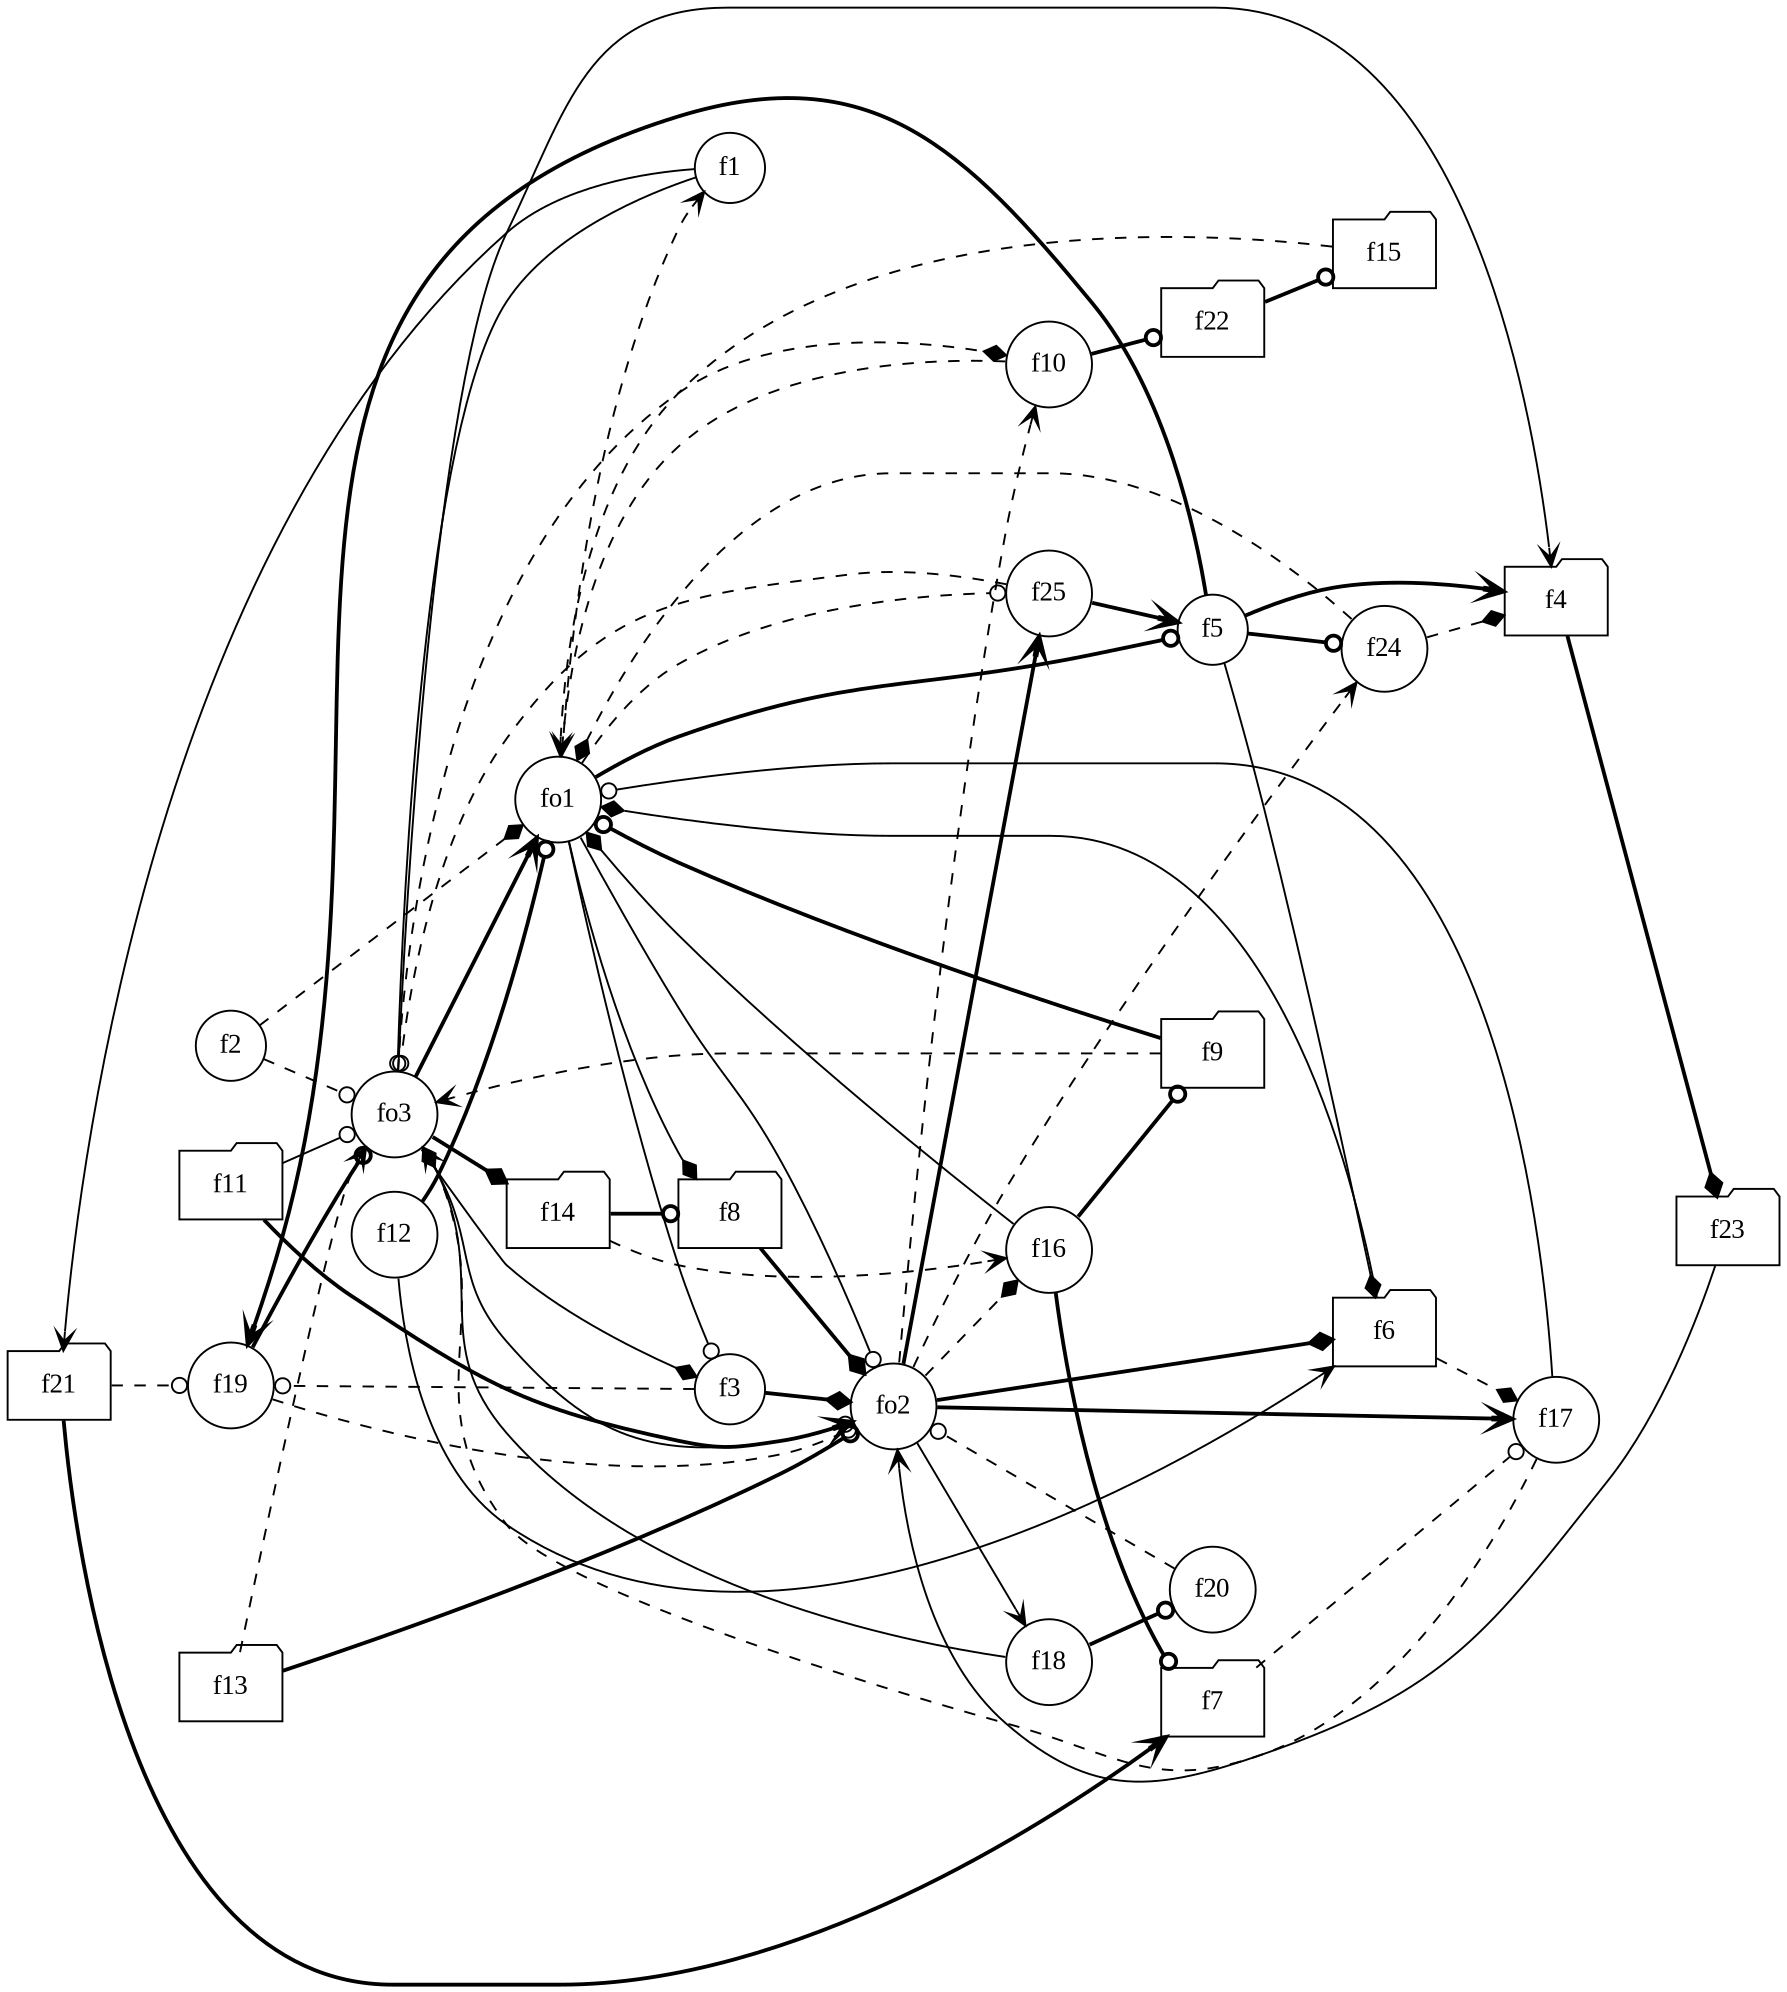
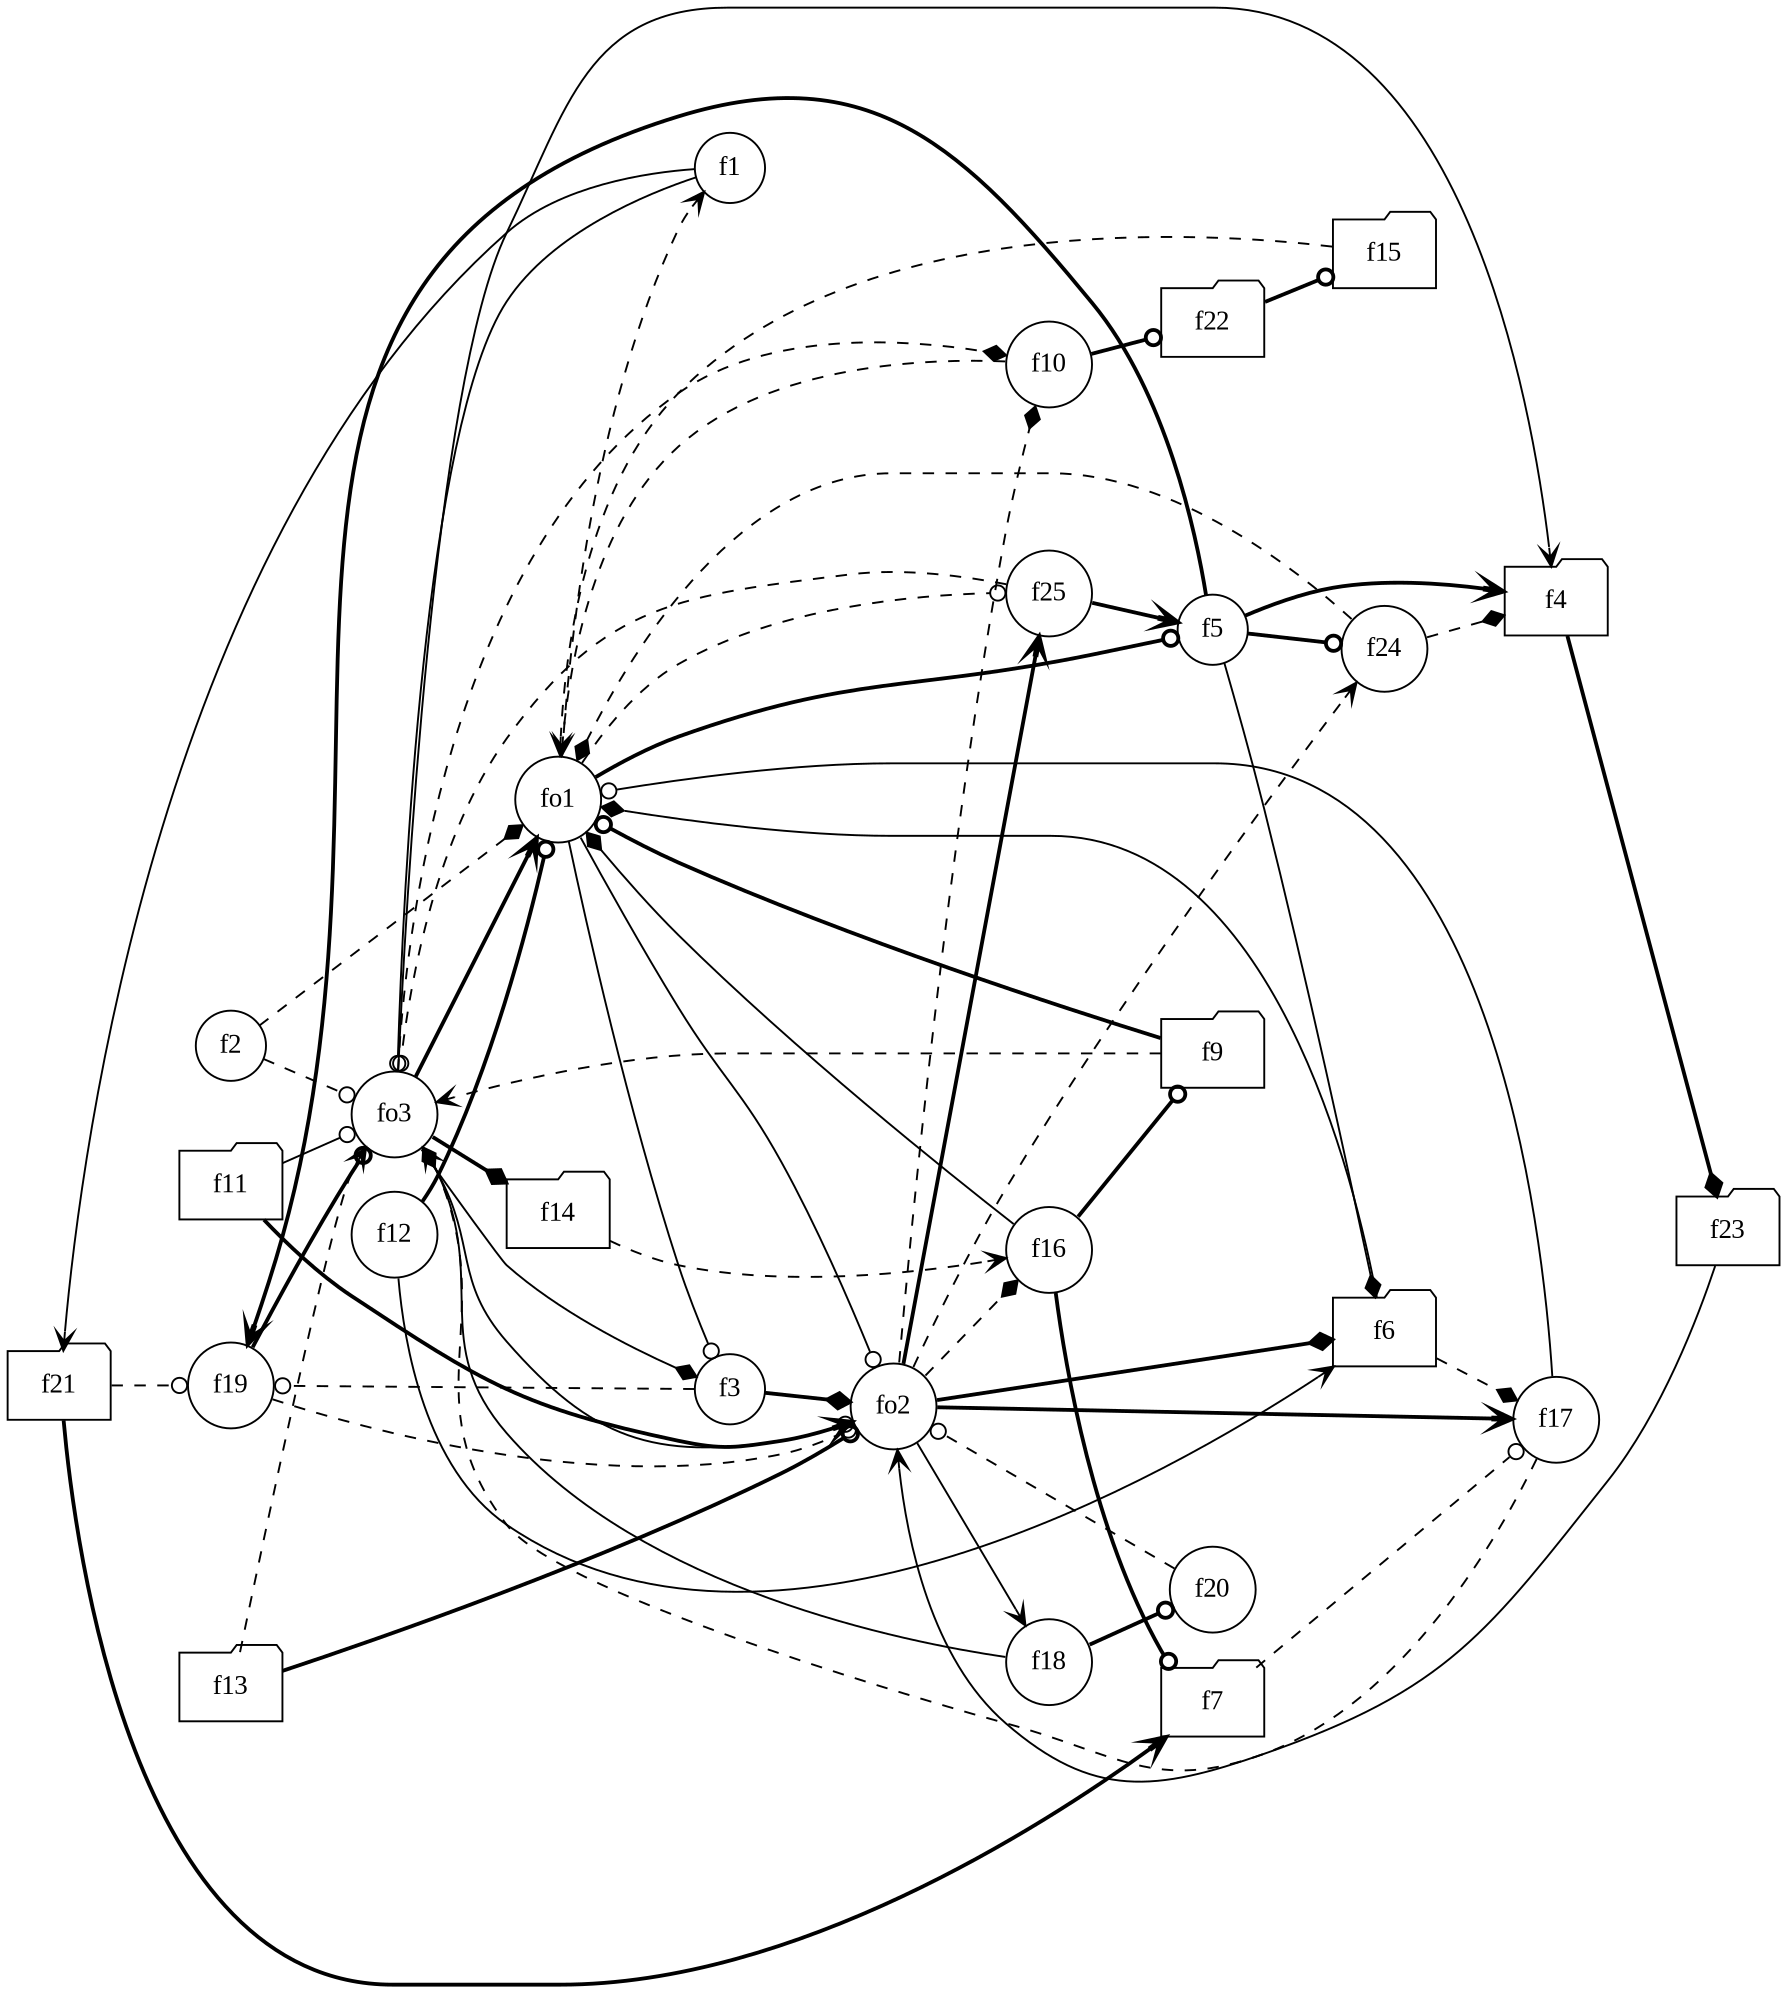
edge "fo2" -> "f10": arrowhead vee -> diamond
node "f8": removed
